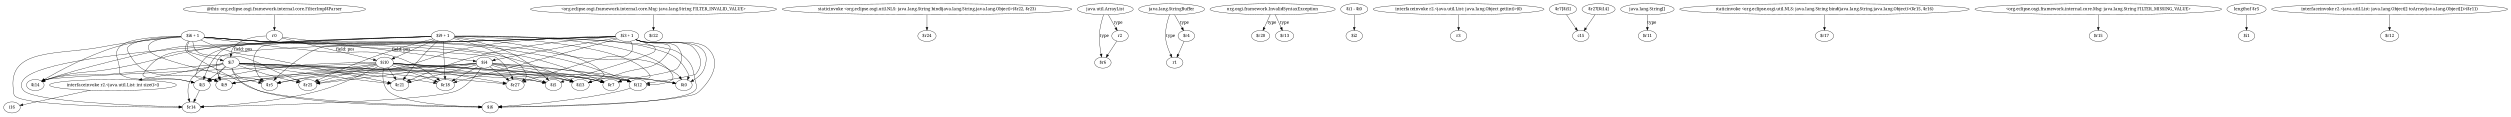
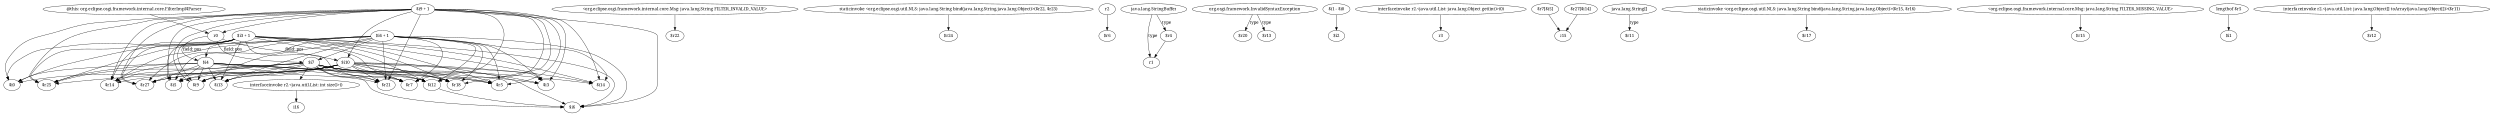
node "java.util.ArrayList": removed
edge "$i9 + 1" -> "$i13": now "$i9 + 1" -> "r0"
edge "$i6 + 1" -> "$i5": added
edge "$i3" -> "$r14": now "$i3 + 1" -> "$r14"
